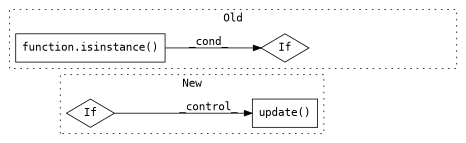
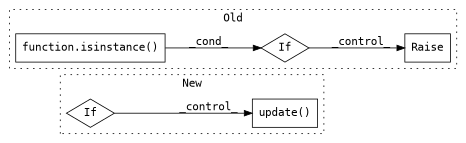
node "Raise": added
